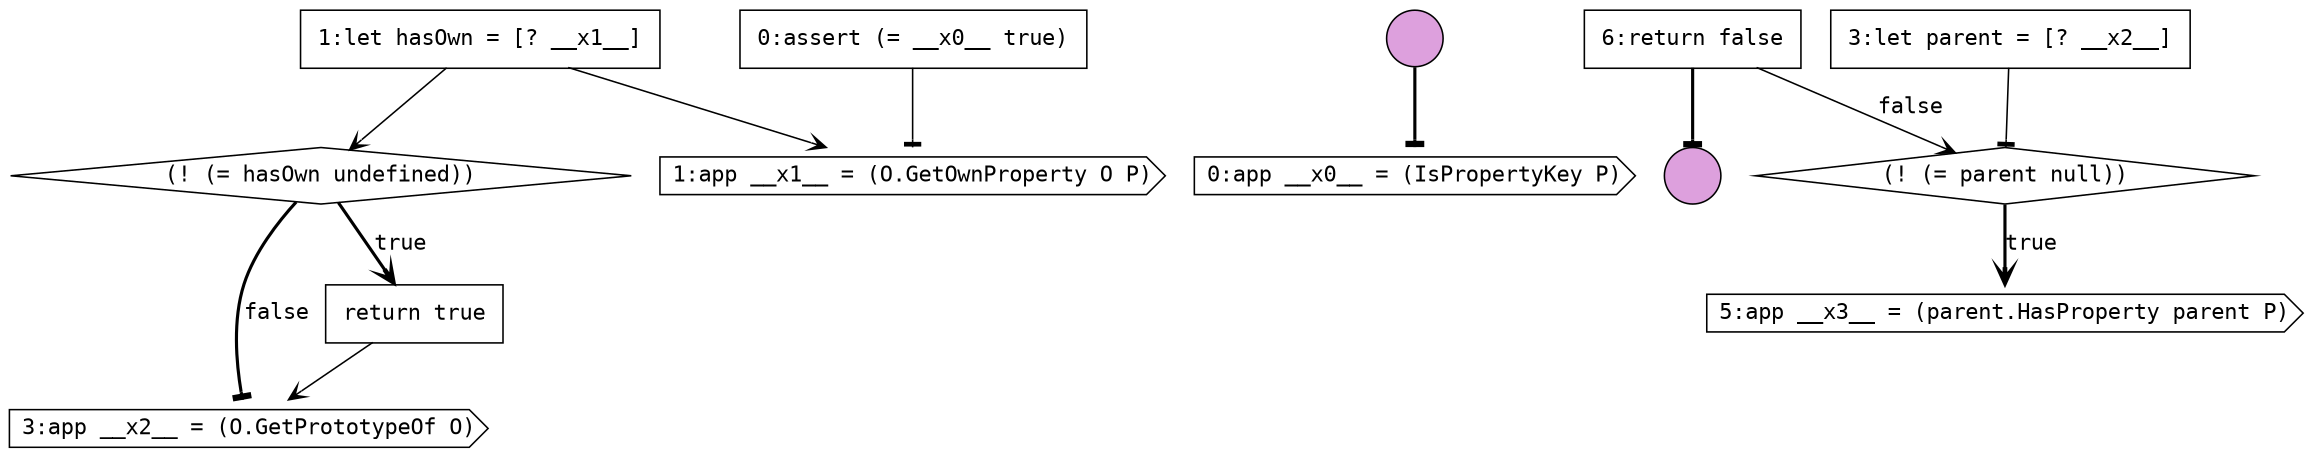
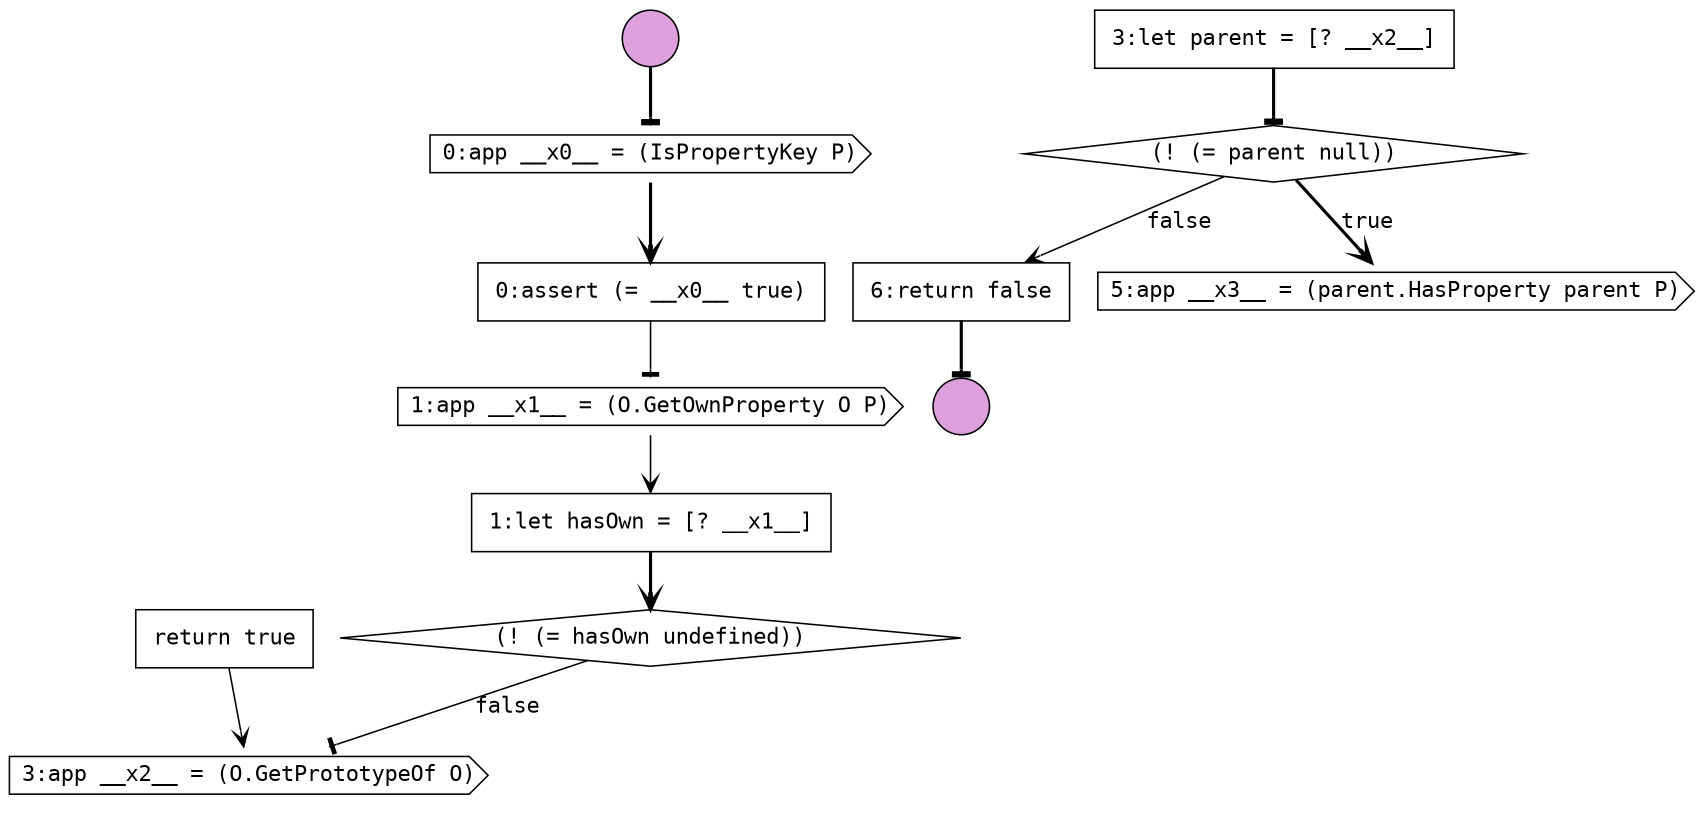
edge "1:let hasOwn = [? __x1__]" -> "(! (= hasOwn undefined))": style solid -> bold
edge "3:let parent = [? __x2__]" -> "(! (= parent null))": style solid -> bold
edge "1:let hasOwn = [? __x1__]" -> "1:app __x1__ = (O.GetOwnProperty O P)": reversed
edge "6:return false" -> "(! (= parent null))": reversed
edge "0:app __x0__ = (IsPropertyKey P)" -> "0:assert (= __x0__ true)": added
edge "(! (= hasOwn undefined))" -> "return true": removed, label "true"
edge "(! (= hasOwn undefined))" -> "3:app __x2__ = (O.GetPrototypeOf O)": style bold -> solid
